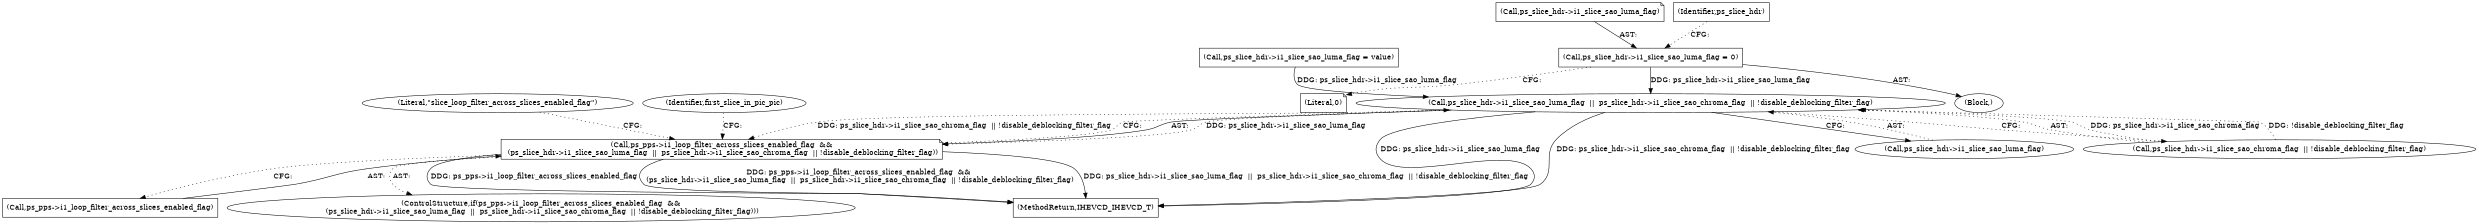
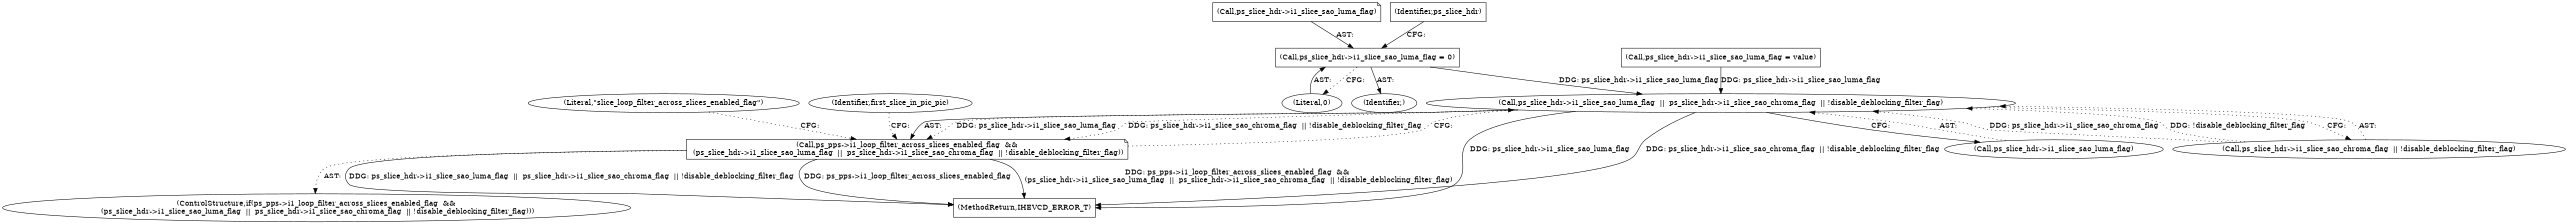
edge "(Identifier,ps_slice_hdr)" -> "(Call,ps_slice_hdr->i1_slice_sao_luma_flag = 0)": style dotted -> solid
edge "(Literal,0)" -> "(Call,ps_slice_hdr->i1_slice_sao_luma_flag = 0)": added, label "AST:"
node "(Literal,0)": shape note -> ellipse
node "(Block,)": label "(Block,)" -> "(Identifier,)"
node "(Call,ps_pps->i1_loop_filter_across_slices_enabled_flag)": removed
node "(MethodReturn,IHEVCD_IHEVCD_T)": label "(MethodReturn,IHEVCD_IHEVCD_T)" -> "(MethodReturn,IHEVCD_ERROR_T)"
